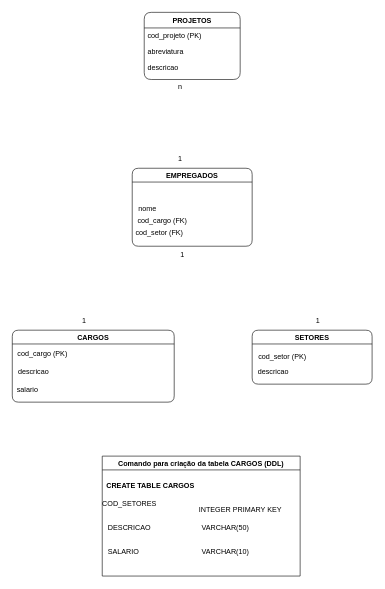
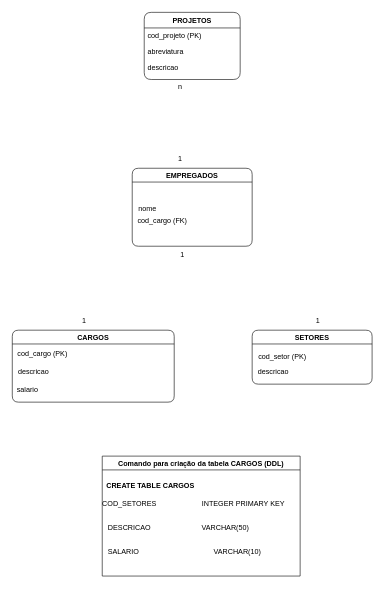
node "cod_setor (FK)": removed
node "INTEGER PRIMARY KEY": moved (240, 510) -> (243, 504)
node "VARCHAR(10)": moved (225, 552) -> (237, 552)
